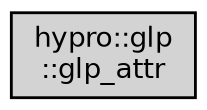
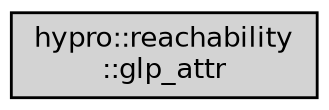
node "hypro::glp ::glp_attr": label "hypro::glp ::glp_attr" -> "hypro::reachability ::glp_attr"
